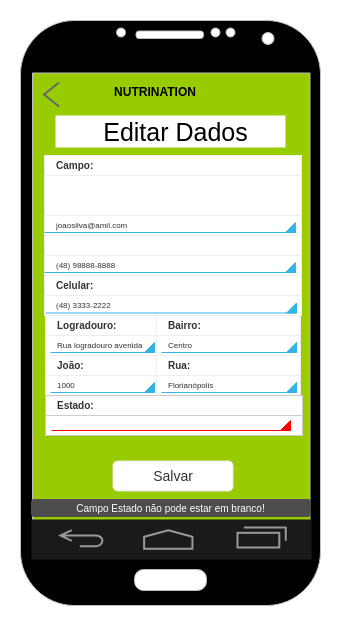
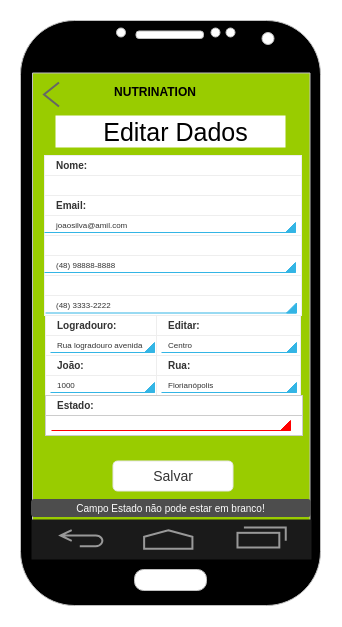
node "Campo:": label "Campo:" -> "Nome:"
node "Email:": added
node "Celular:": removed
node "Bairro:": label "Bairro:" -> "Editar:"
